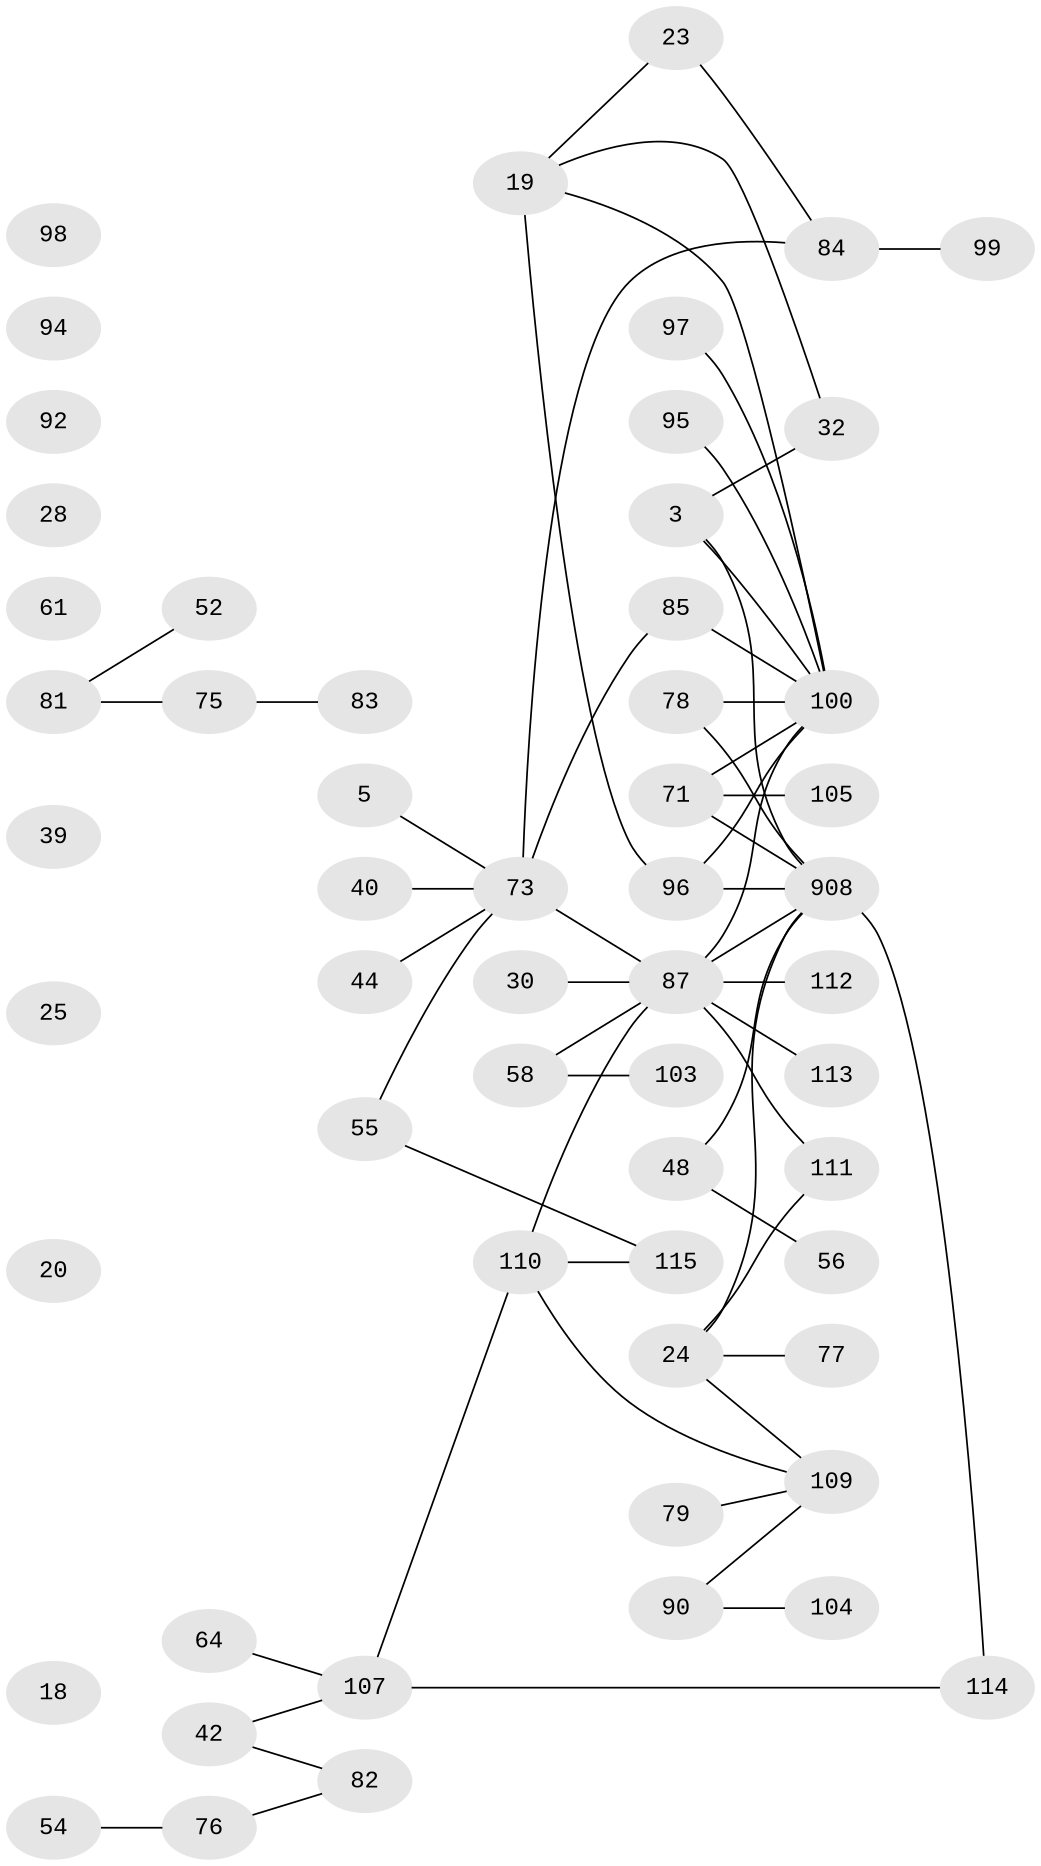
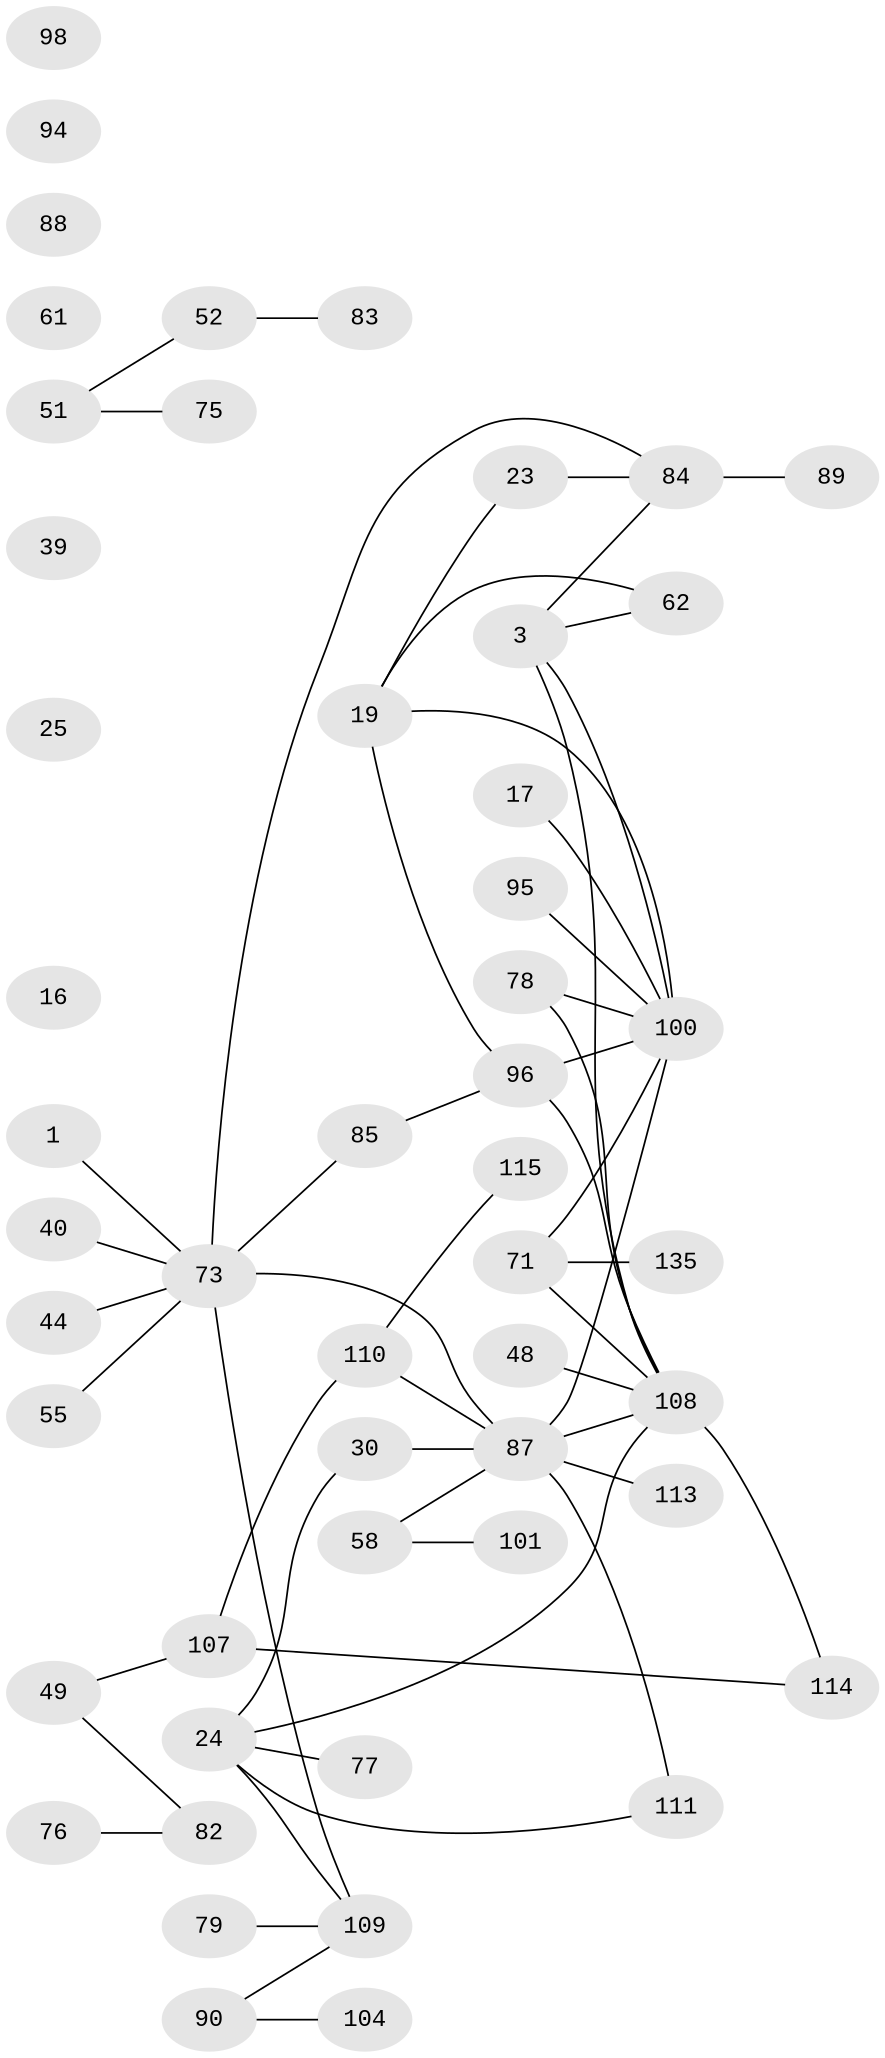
node "99": label "99" -> "89"
node "97": label "97" -> "17"
node "92": removed
node "32": label "32" -> "62"
node "28": label "28" -> "88"
edge "84" -- "3": added
edge "85" -- "100": now "85" -- "96"
node "81": label "81" -> "51"
edge "75" -- "83": now "52" -- "83"
node "5": label "5" -> "1"
node "105": label "105" -> "135"
node "908": label "908" -> "108"
node "112": removed
node "103": label "103" -> "101"
edge "55" -- "115": removed
node "56": removed
node "20": removed
edge "110" -- "109": now "73" -- "109"
edge "30" -- "24": added
node "64": removed
node "18": label "18" -> "16"
node "42": label "42" -> "49"
node "54": removed
